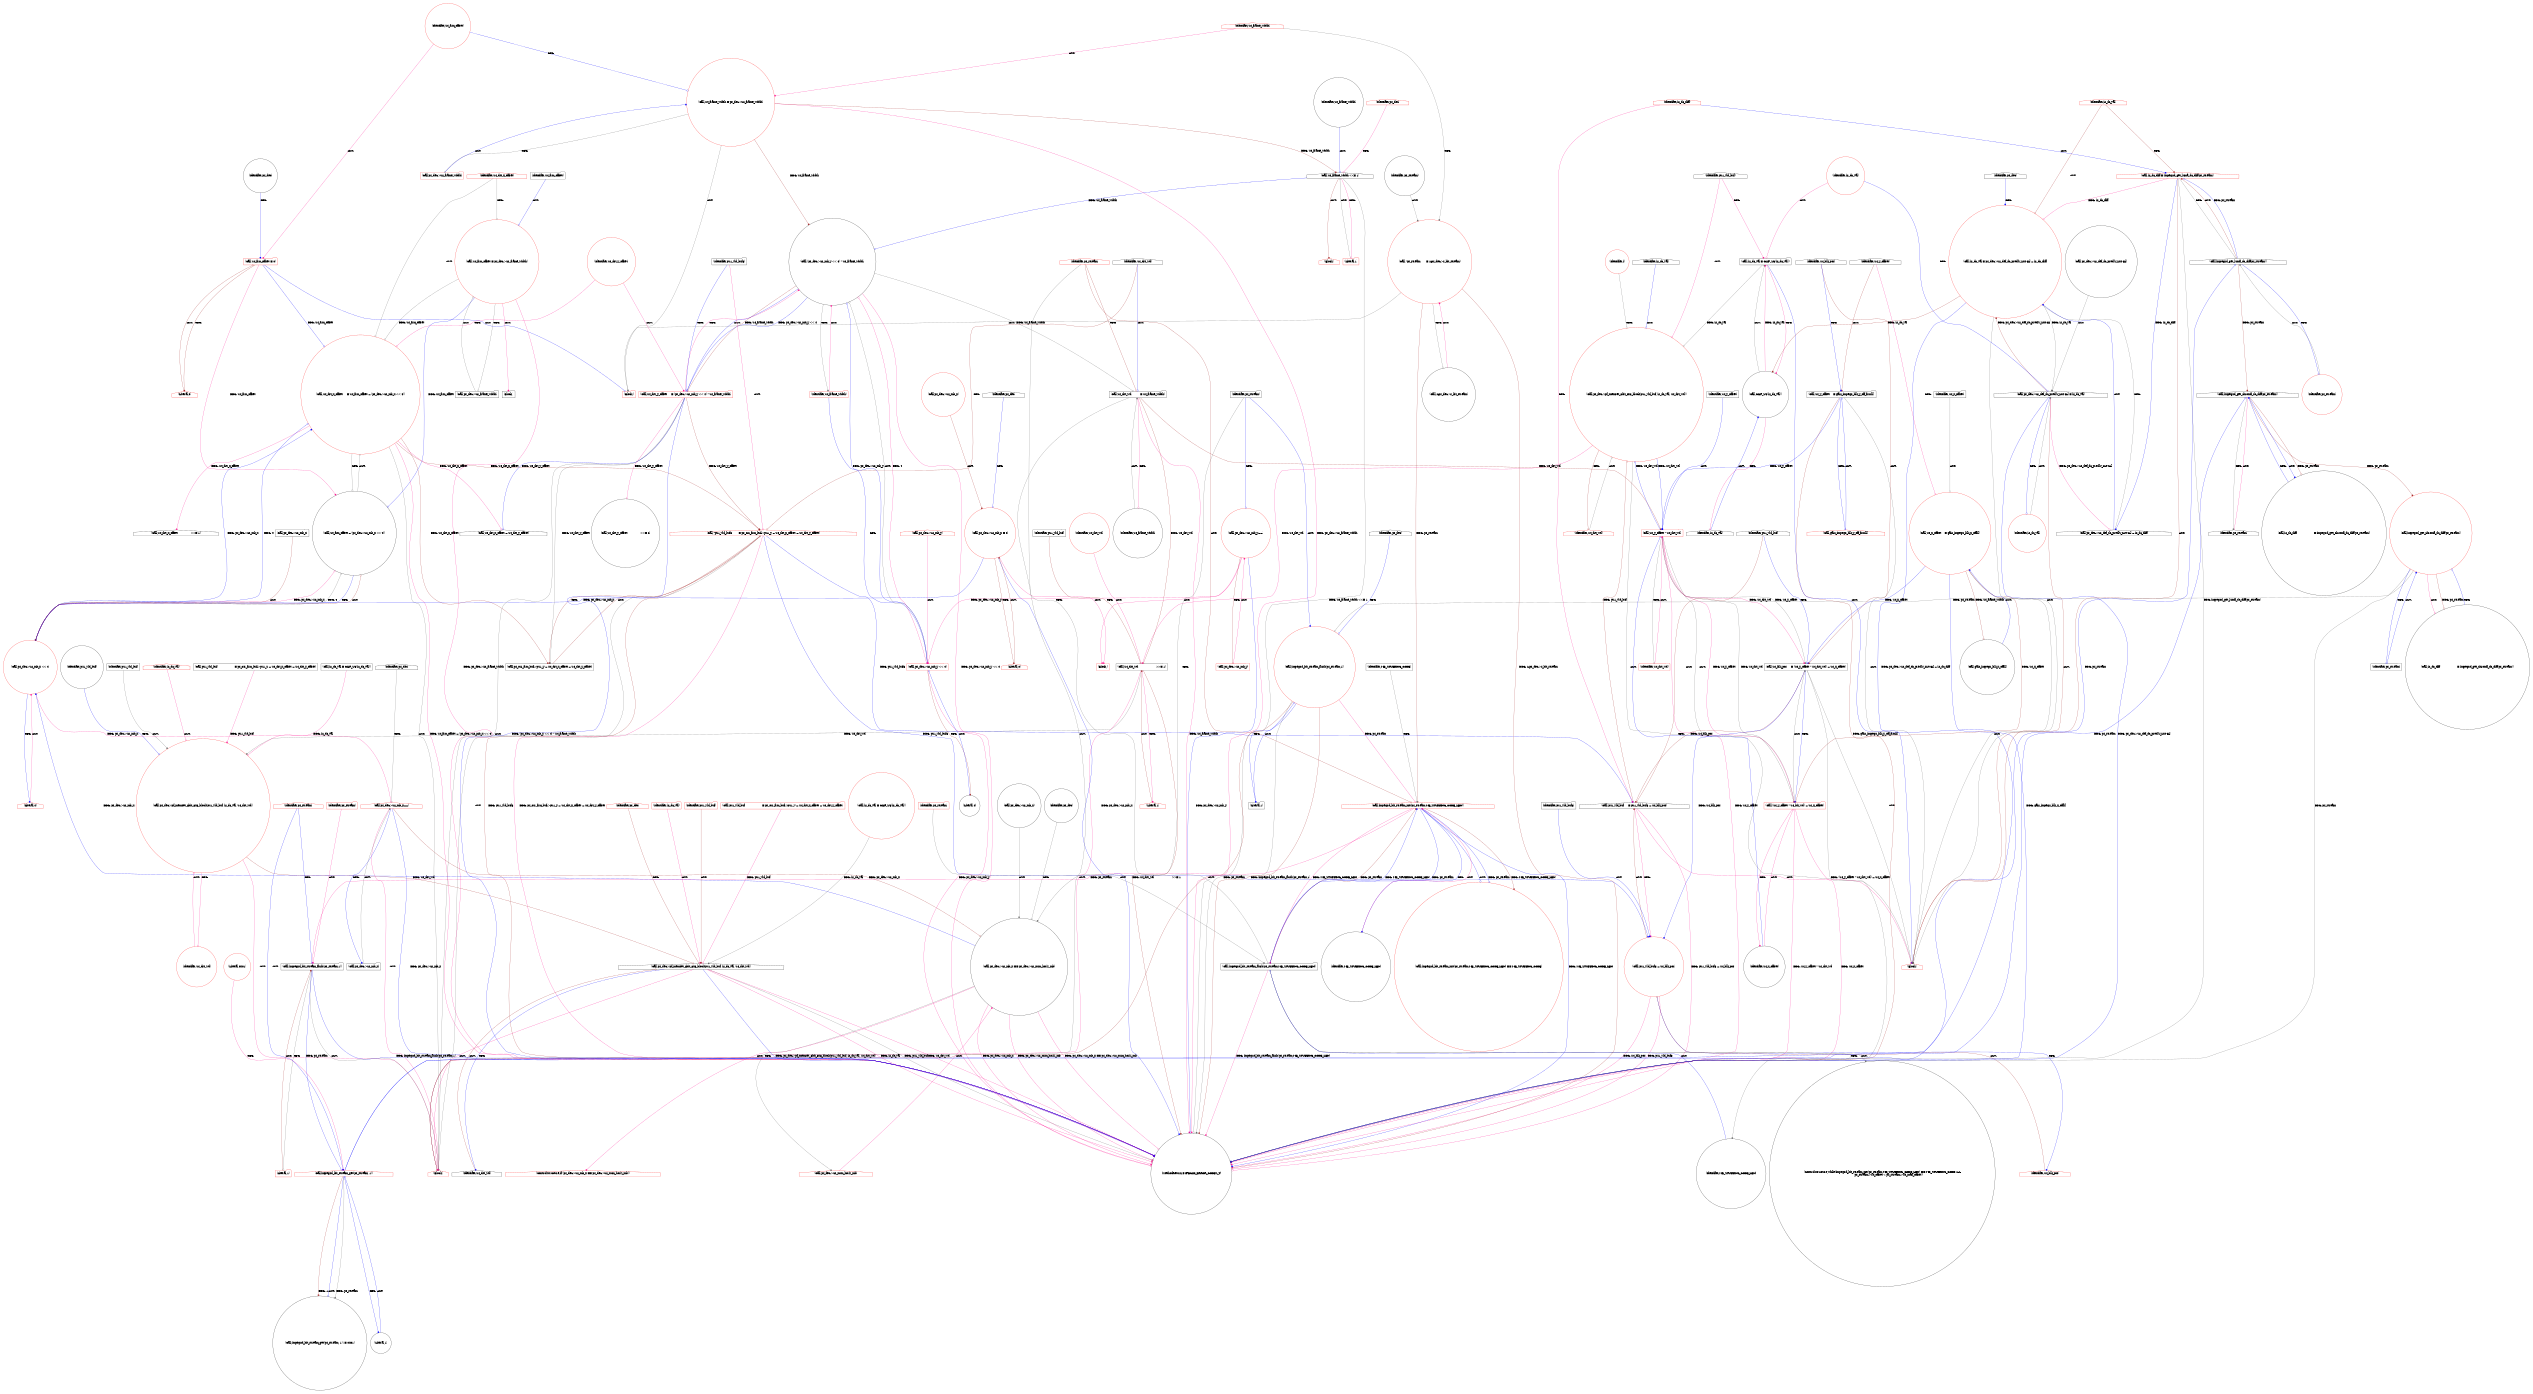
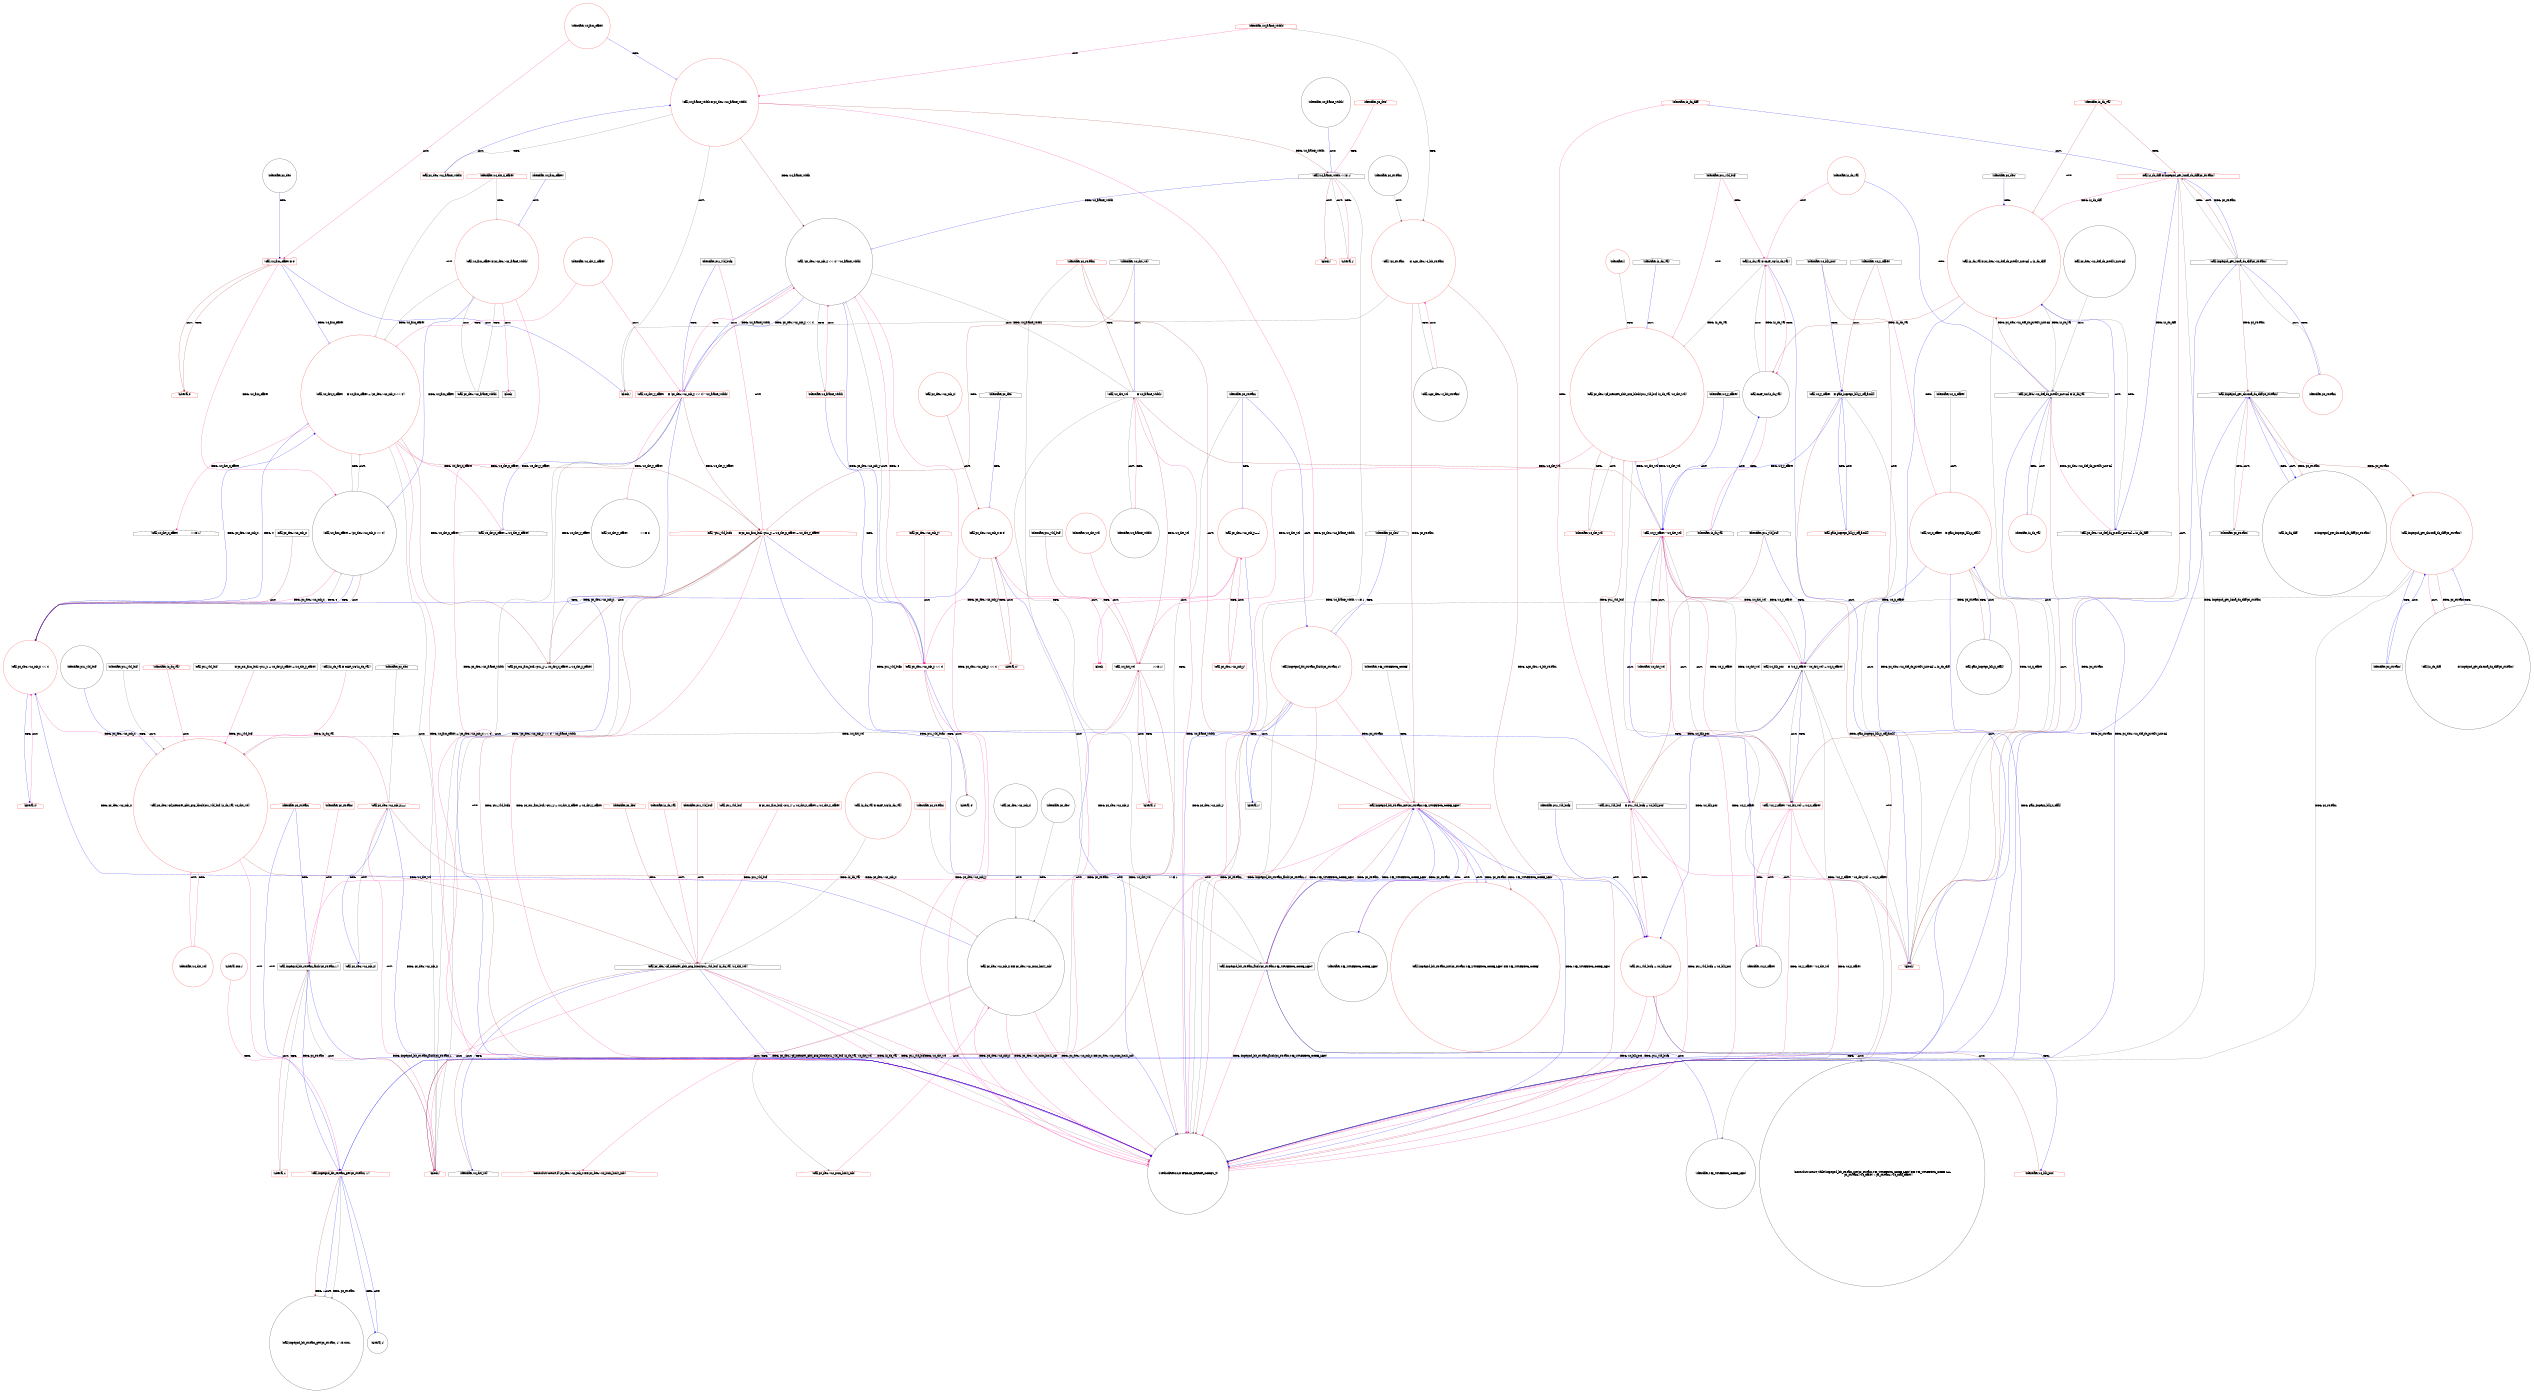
edge "(Call,u4_x_offset    = gai2_impeg2_blk_x_off[i])" -> "(Call,gai2_impeg2_blk_x_off[i])": label "DDG: u4_frame_width" -> "CFG: "
